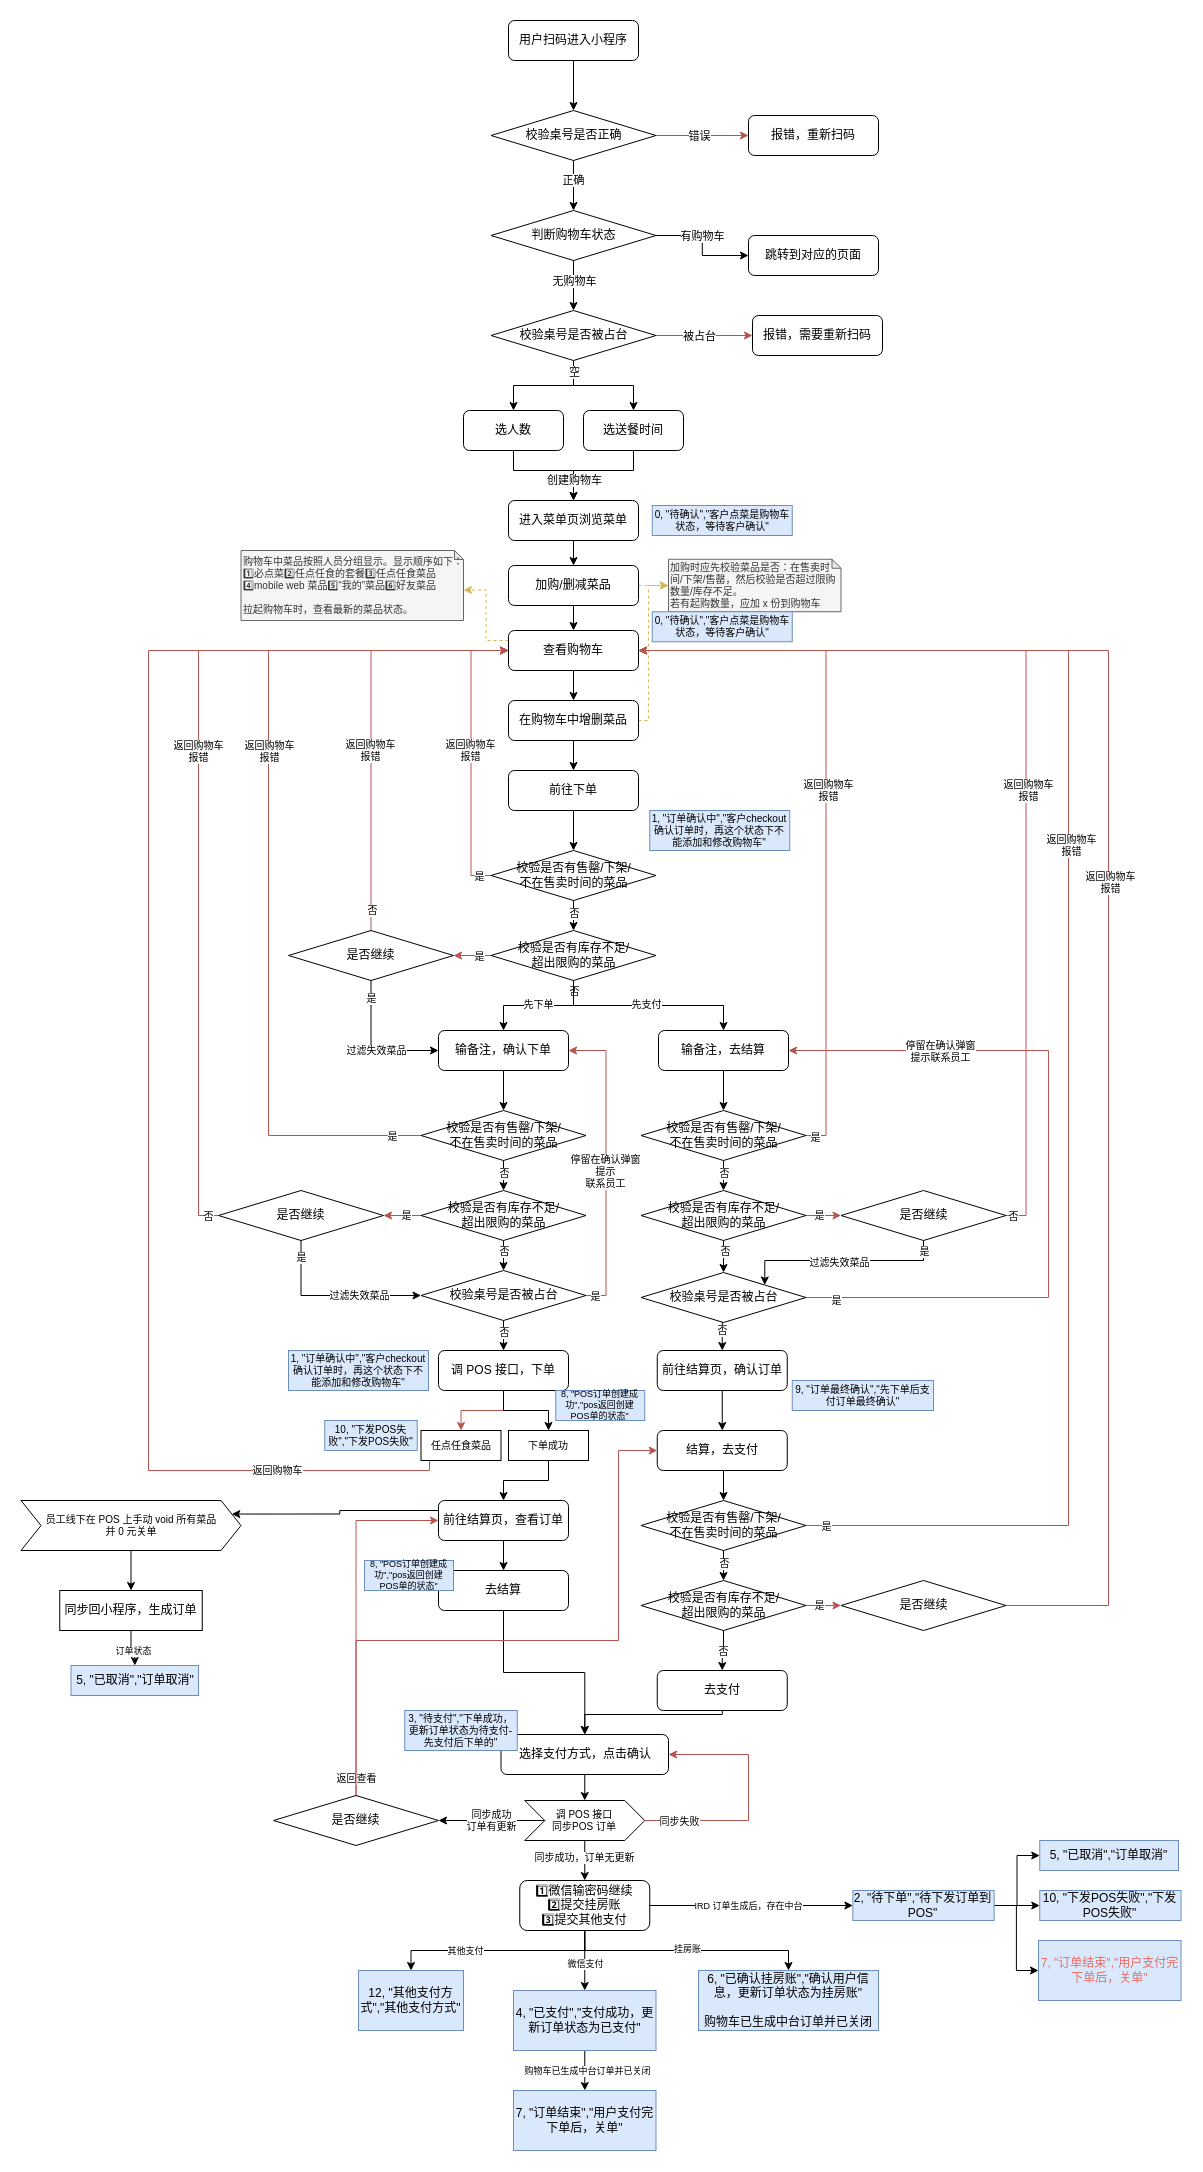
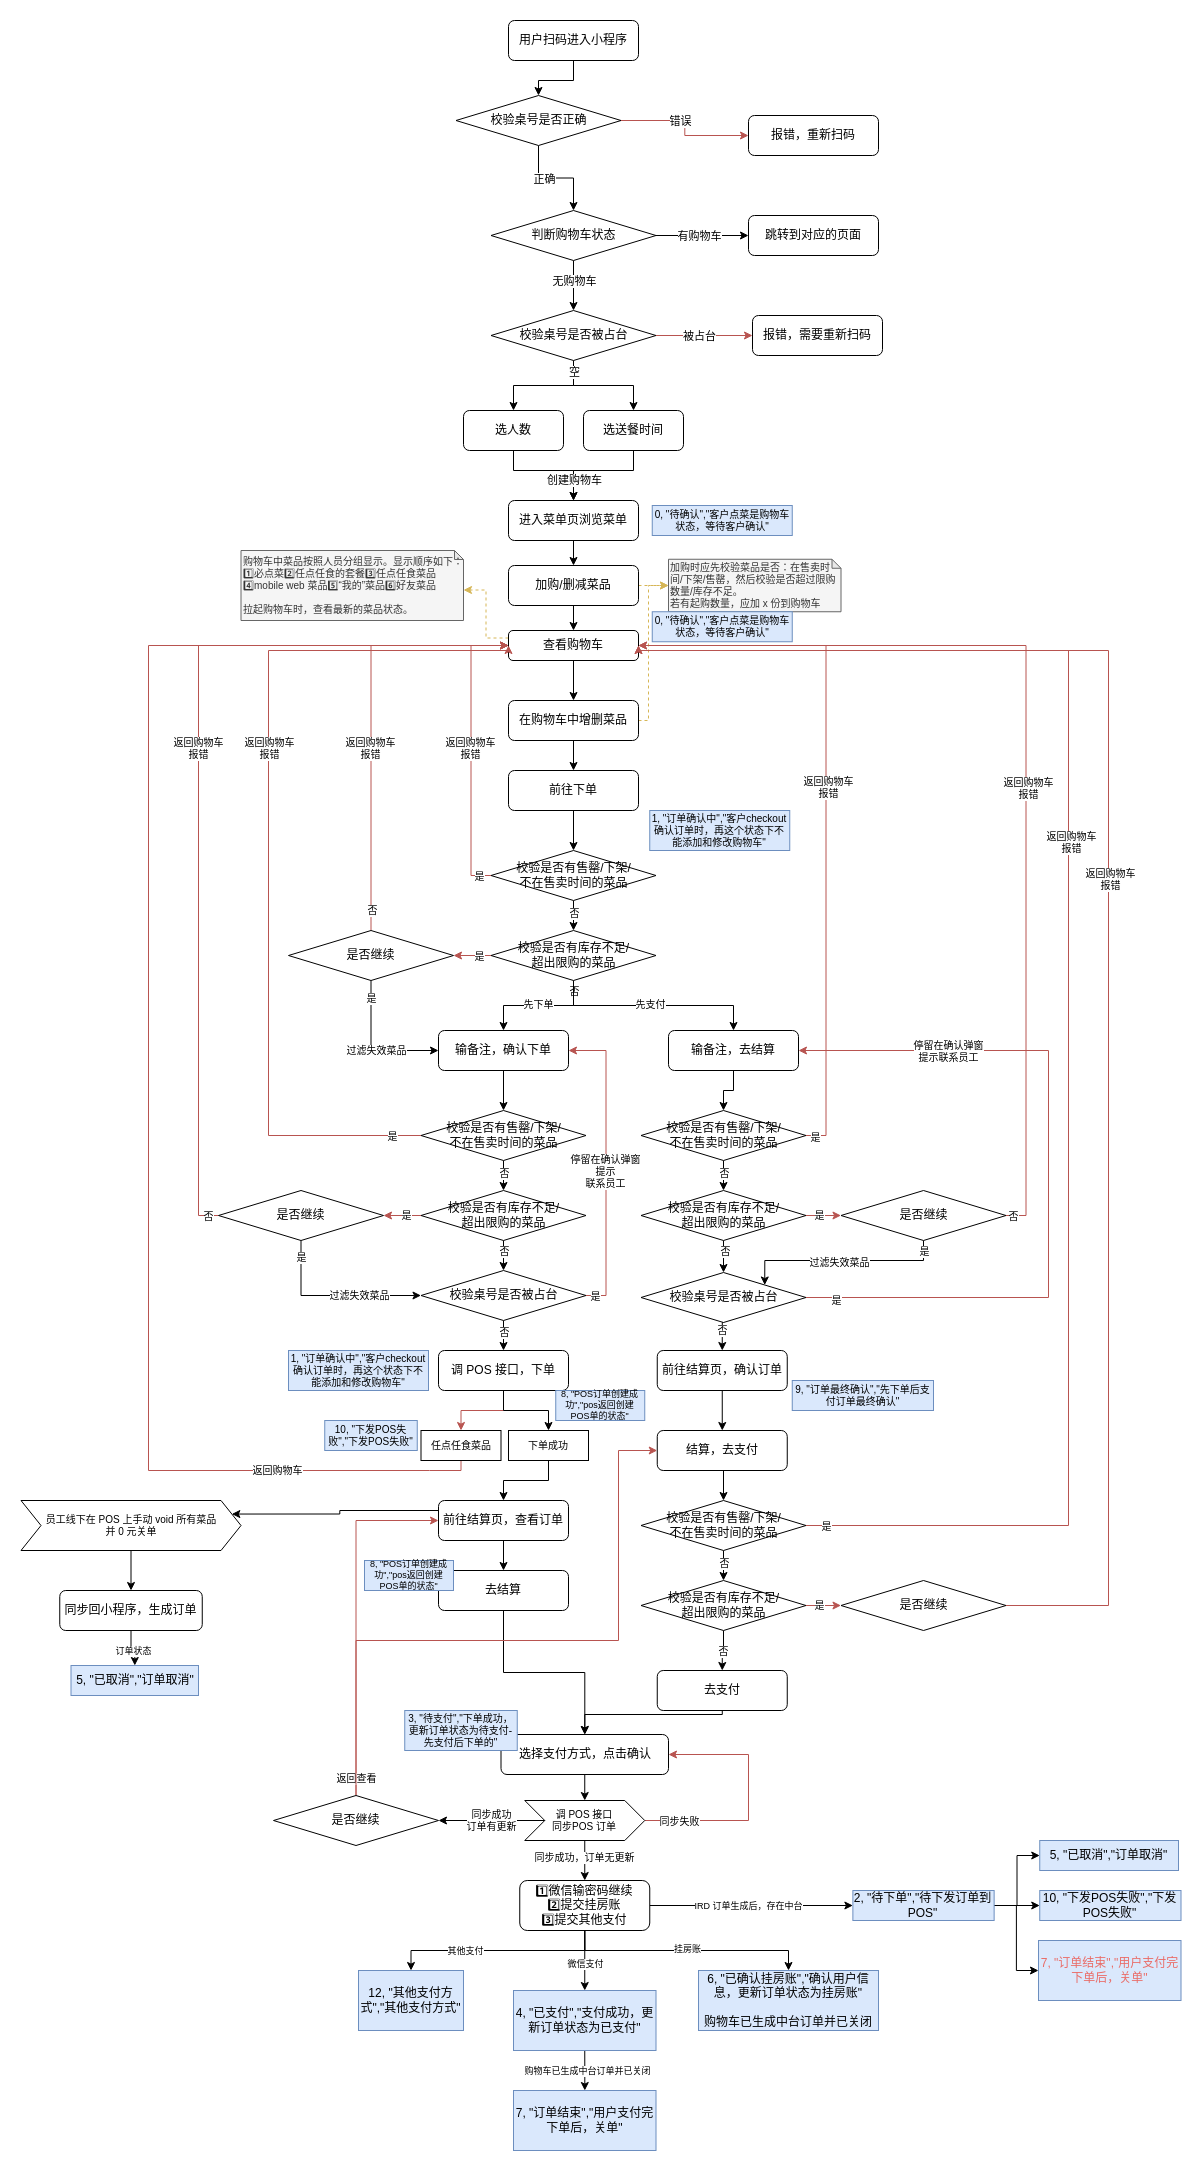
node "校验桌号是否正确": moved (574, 136) -> (539, 121)
node "跳转到对应的页面": moved (814, 256) -> (814, 236)
node "查看购物车": size 130x40 -> 130x30
node "输备注，去结算": moved (724, 1051) -> (734, 1051)
node "同步回小程序，生成订单": shape rectangle -> rounded rectangle
